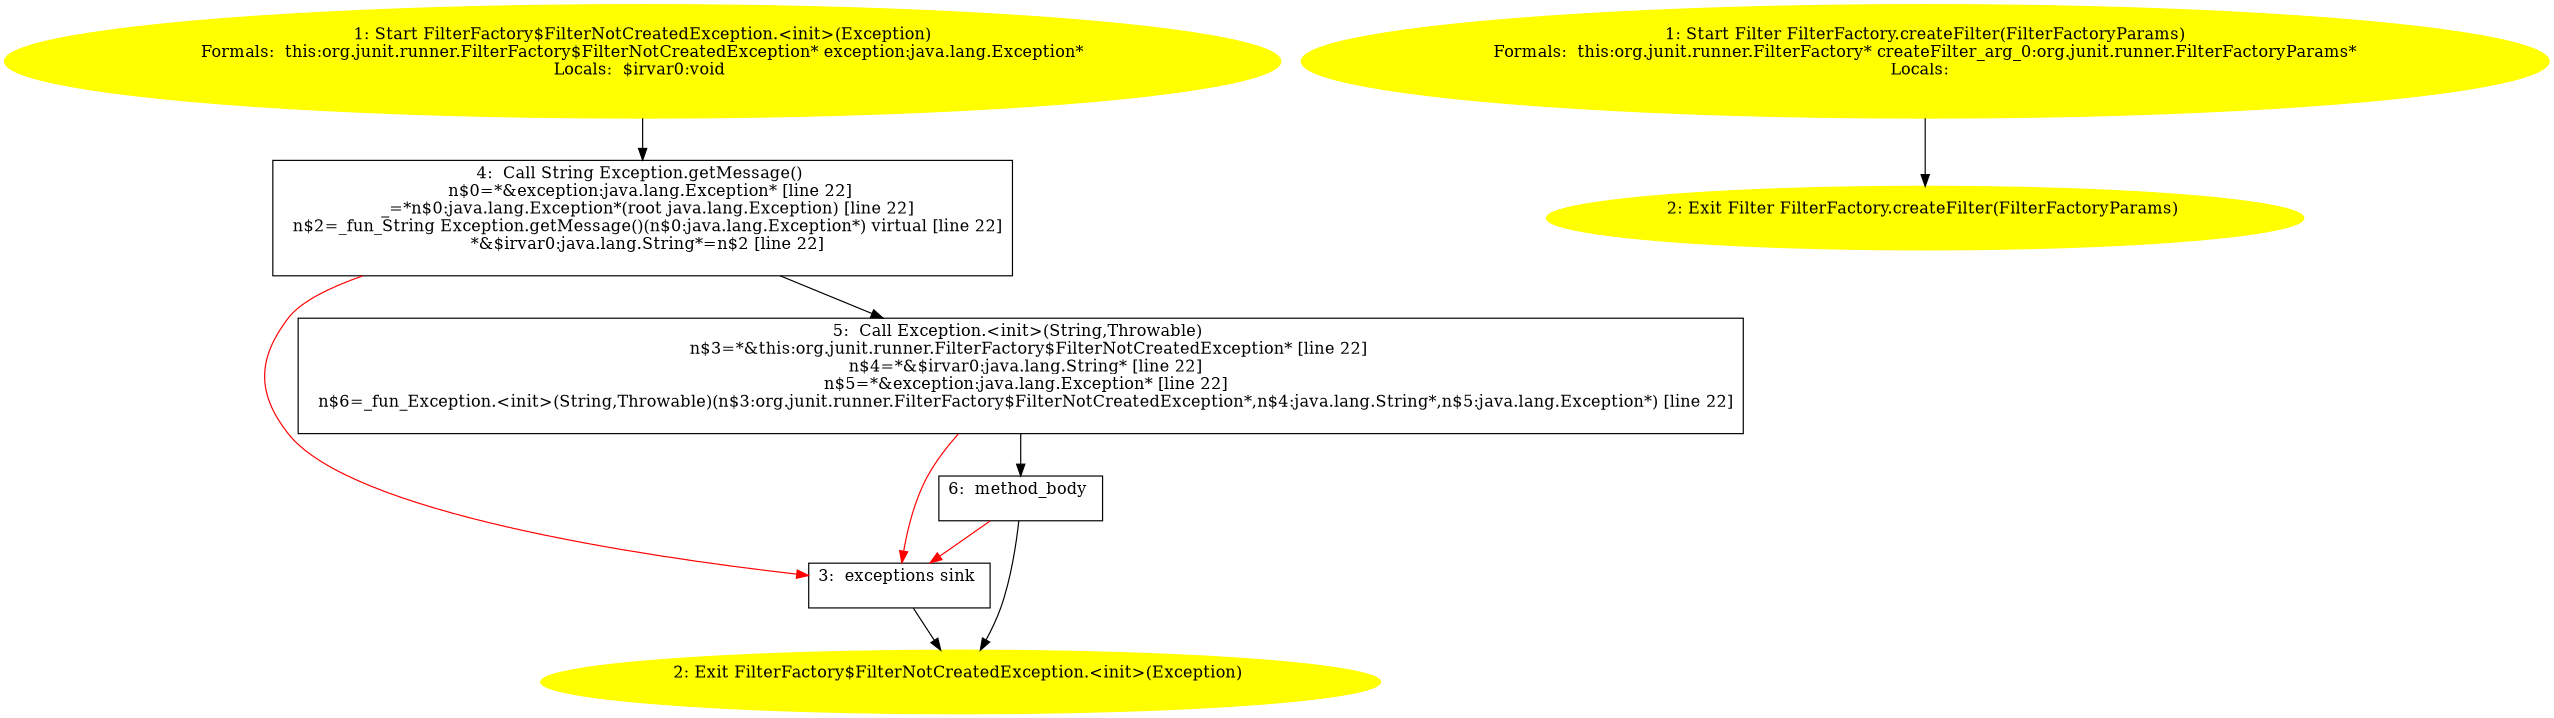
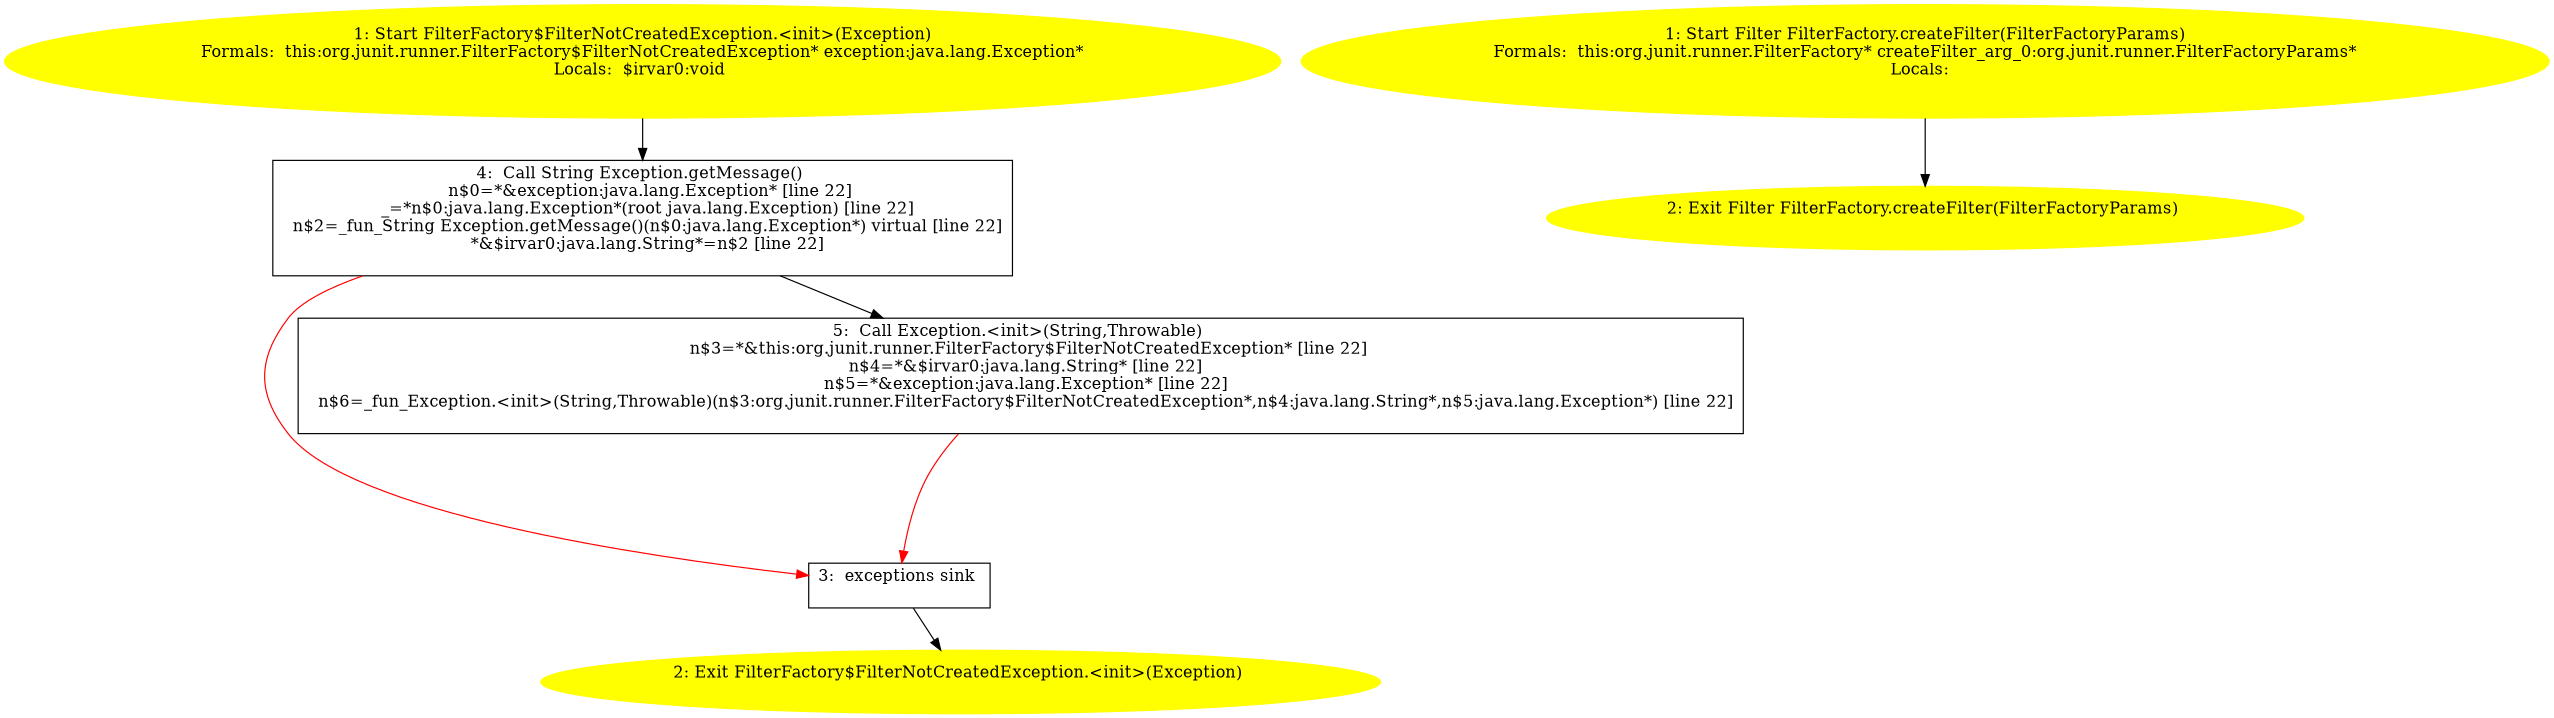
node "6:  method_body": removed
